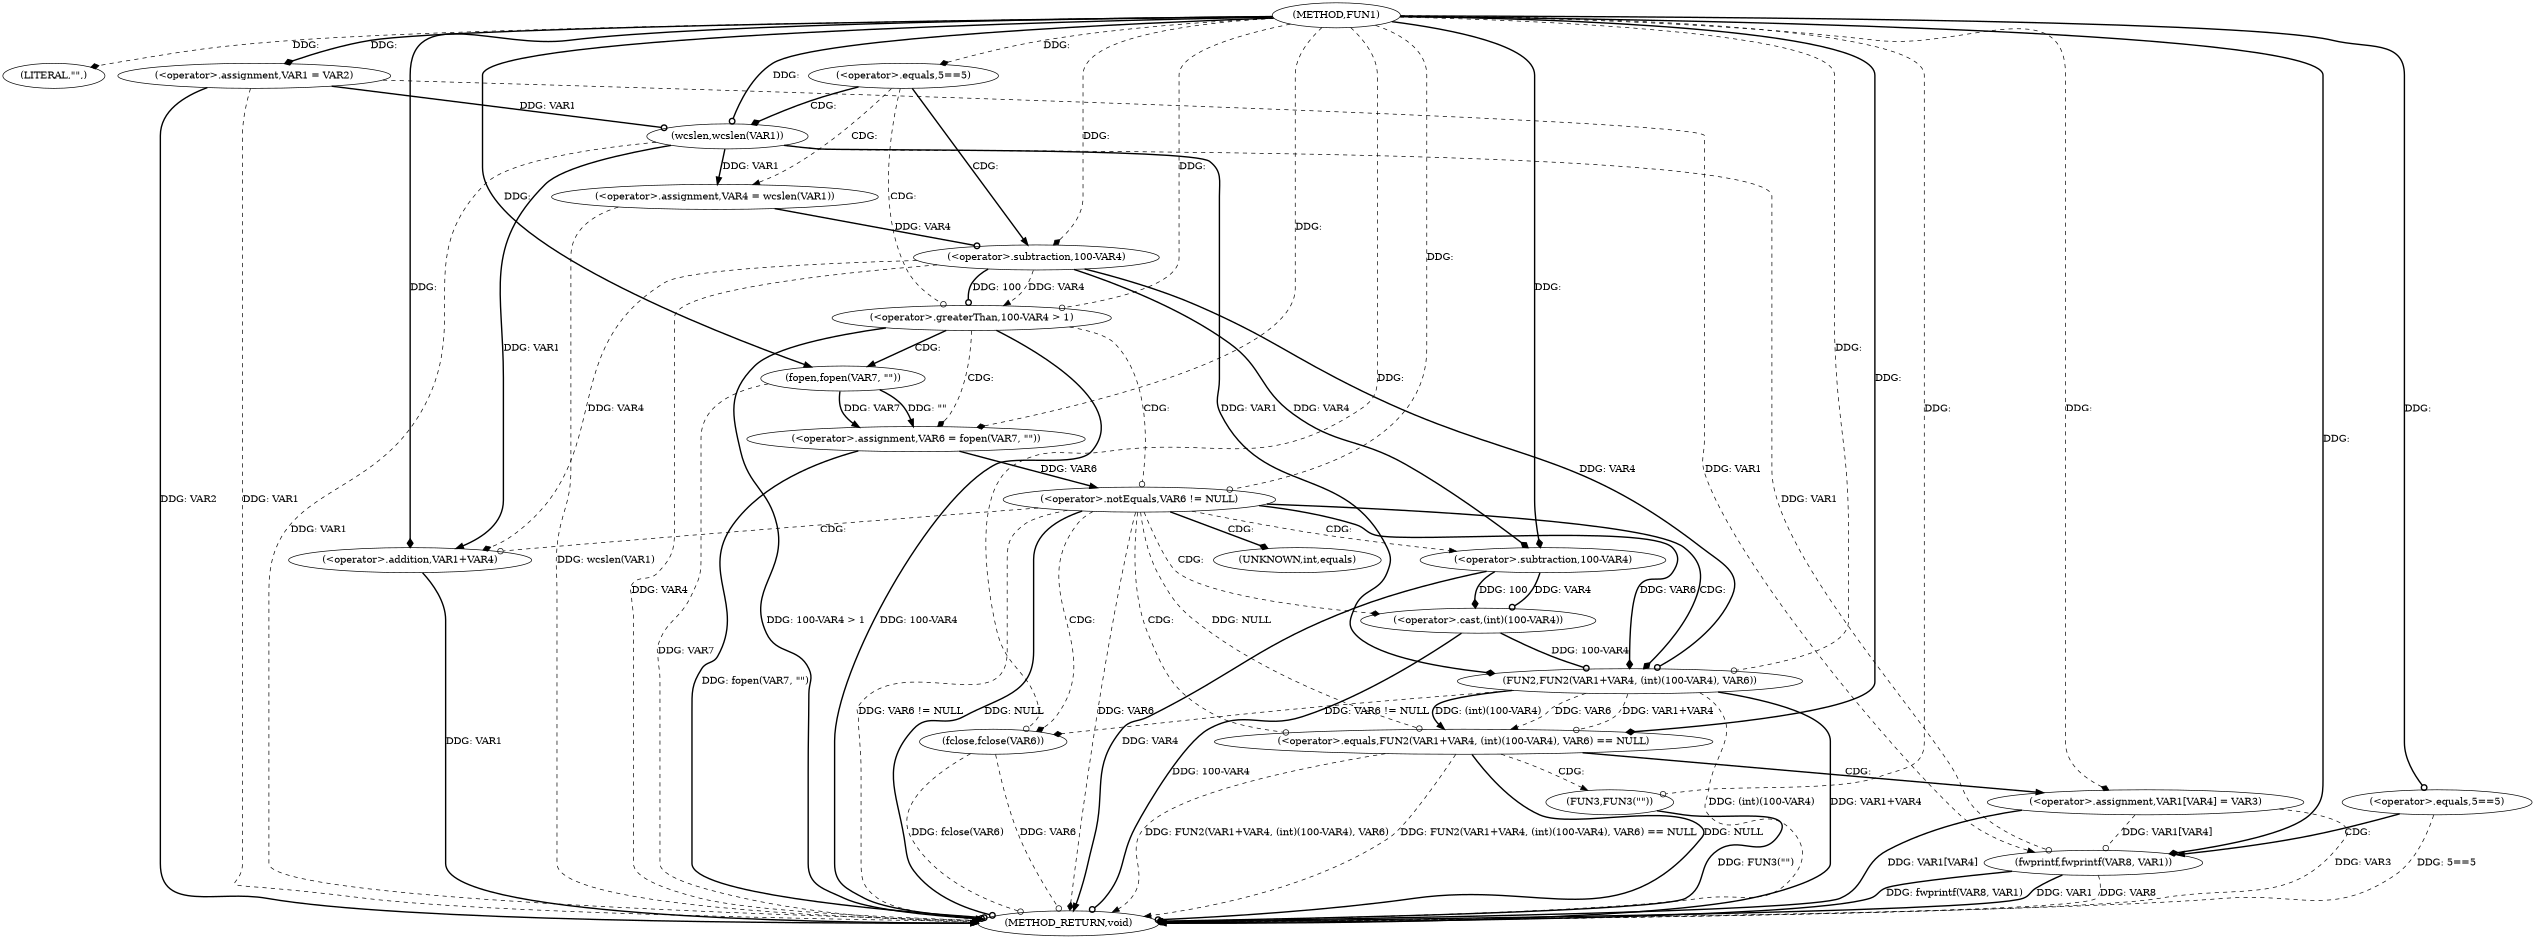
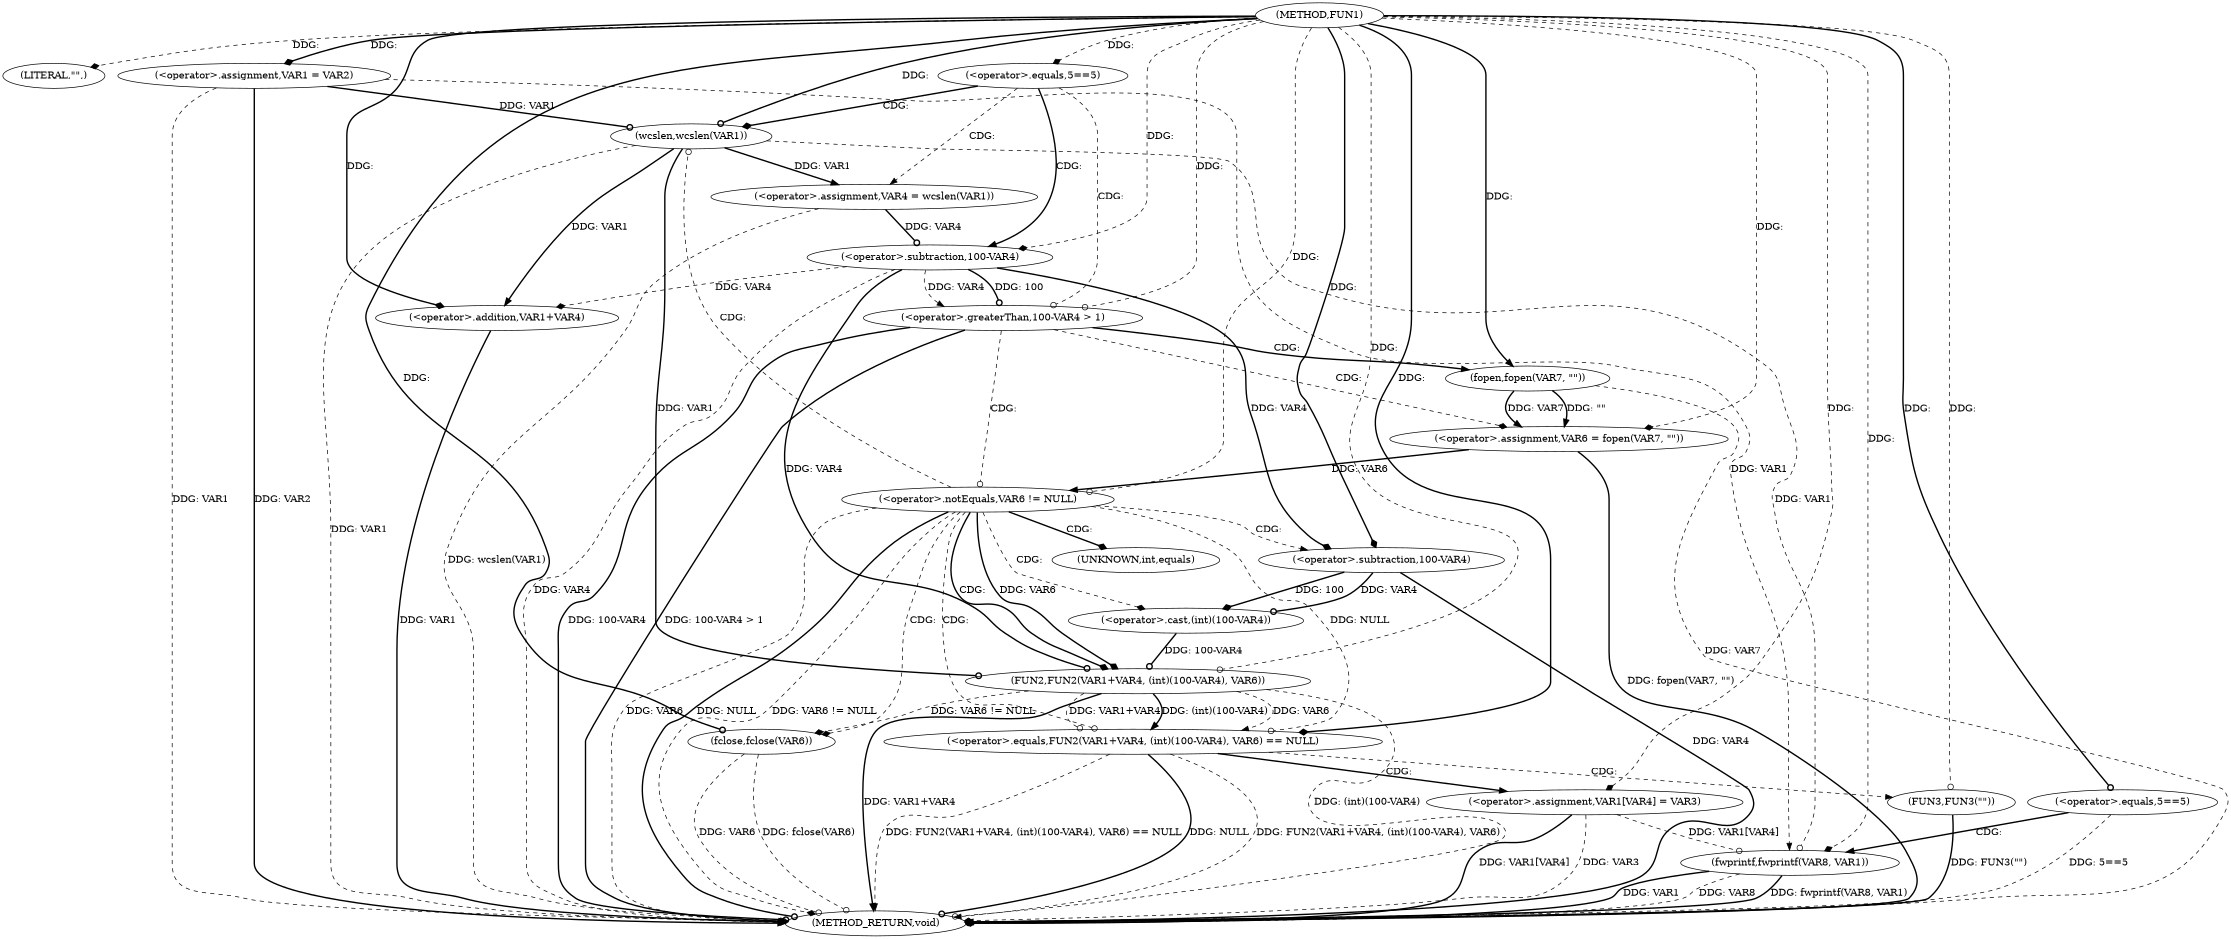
edge "(METHOD,FUN1)" -> "(fwprintf,fwprintf(VAR8, VAR1))": style bold -> dashed
edge "(wcslen,wcslen(VAR1))" -> "(FUN2,FUN2(VAR1+VAR4, (int)(100-VAR4), VAR6))": arrowhead diamond -> odot
edge "(METHOD,FUN1)" -> "(fclose,fclose(VAR6))": style dashed -> bold
edge "(<operator>.notEquals,VAR6 != NULL)" -> "(<operator>.addition,VAR1+VAR4)": now "(<operator>.notEquals,VAR6 != NULL)" -> "(wcslen,wcslen(VAR1))"
edge "(<operator>.cast,(int)(100-VAR4))" -> "(METHOD_RETURN,void)": removed, label "DDG: 100-VAR4"
